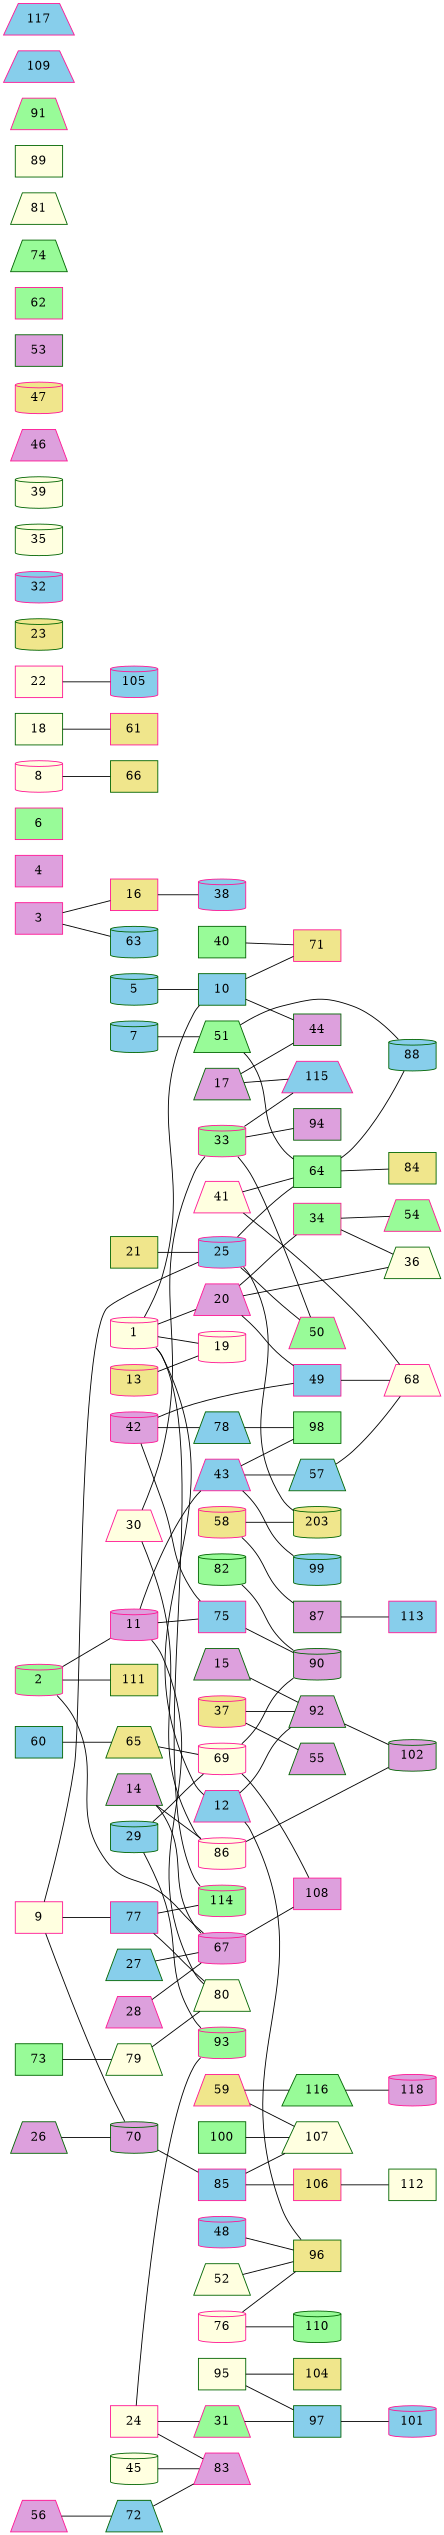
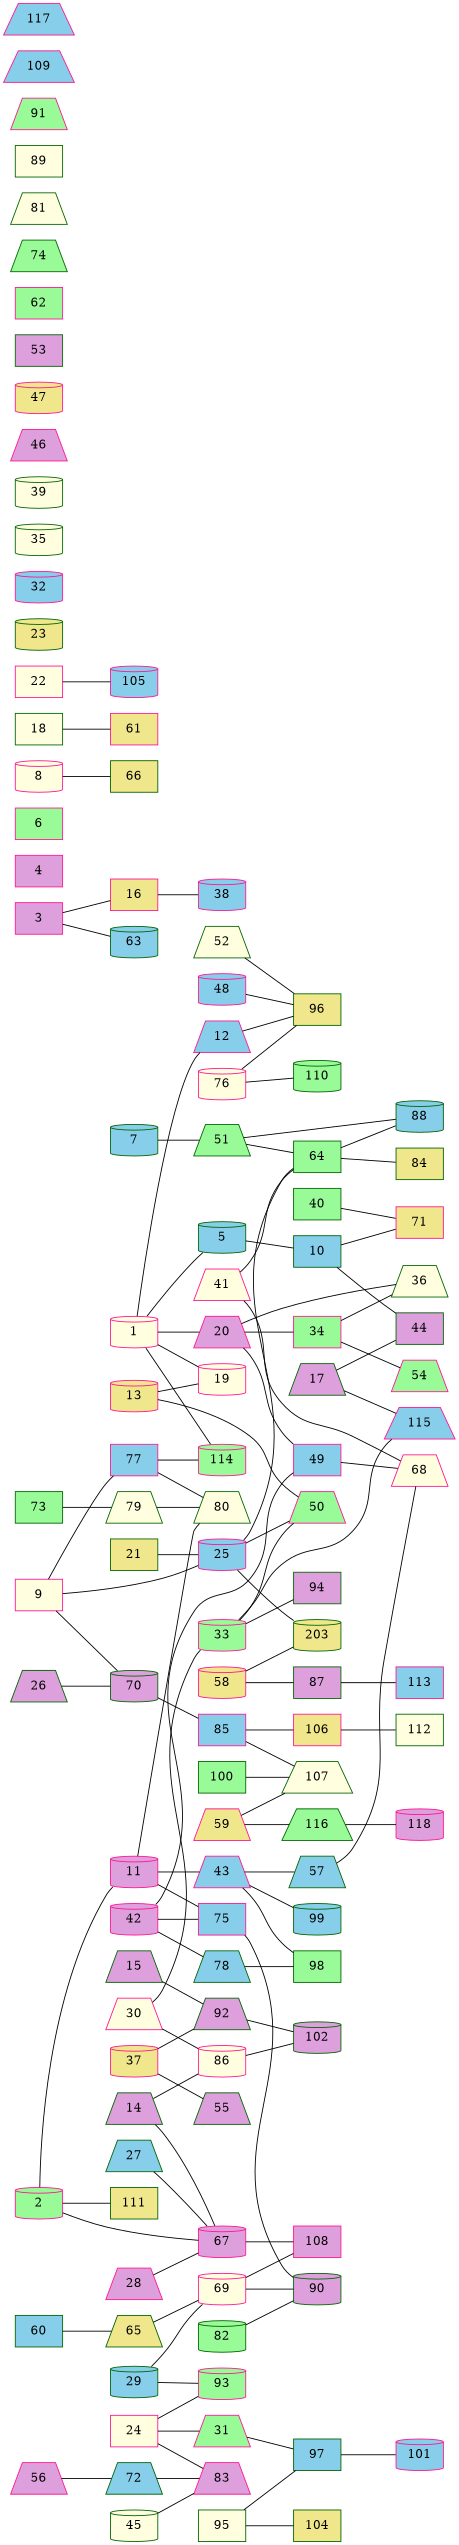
edge "10" -- "1": now "5" -- "1"
edge "13" -- "50": added
edge "92" -- "12": removed
